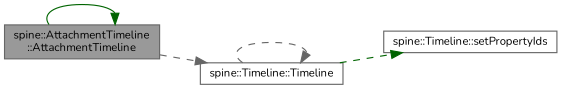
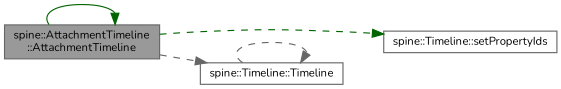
edge "spine::Timeline::Timeline" -> "spine::Timeline::setPropertyIds": now "spine::AttachmentTimeline ::AttachmentTimeline" -> "spine::Timeline::setPropertyIds"
